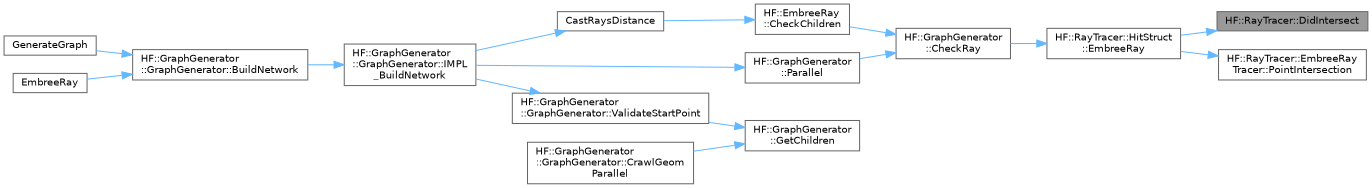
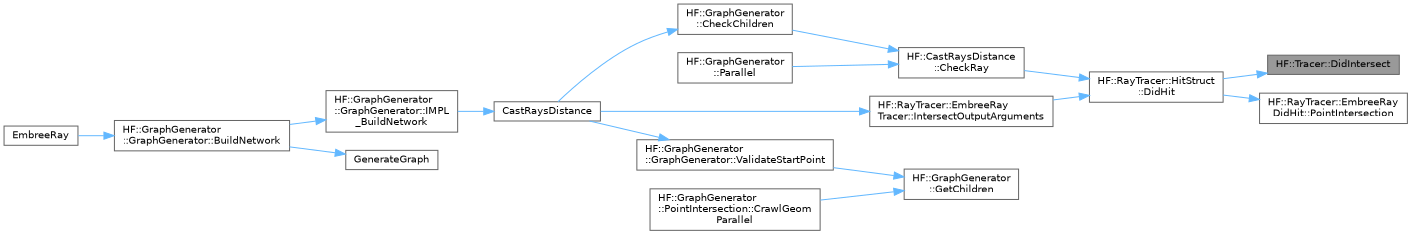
node "HF::EmbreeRay ::CheckChildren": label "HF::EmbreeRay ::CheckChildren" -> "HF::GraphGenerator ::CheckChildren"
node "HF::RayTracer::DidIntersect": label "HF::RayTracer::DidIntersect" -> "HF::Tracer::DidIntersect"
node "HF::GraphGenerator ::CheckRay": label "HF::GraphGenerator ::CheckRay" -> "HF::CastRaysDistance ::CheckRay"
node "HF::RayTracer::HitStruct ::EmbreeRay": label "HF::RayTracer::HitStruct ::EmbreeRay" -> "HF::RayTracer::HitStruct ::DidHit"
edge "GenerateGraph" -> "HF::GraphGenerator ::GraphGenerator::BuildNetwork": reversed
node "HF::RayTracer::EmbreeRay Tracer::PointIntersection": label "HF::RayTracer::EmbreeRay Tracer::PointIntersection" -> "HF::RayTracer::EmbreeRay DidHit::PointIntersection"
edge "HF::GraphGenerator ::GraphGenerator::IMPL _BuildNetwork" -> "HF::GraphGenerator ::Parallel": removed
edge "HF::GraphGenerator ::GraphGenerator::IMPL _BuildNetwork" -> "HF::GraphGenerator ::GraphGenerator::ValidateStartPoint": now "CastRaysDistance" -> "HF::GraphGenerator ::GraphGenerator::ValidateStartPoint"
node "HF::RayTracer::EmbreeRay Tracer::IntersectOutputArguments": added
node "HF::GraphGenerator ::GraphGenerator::CrawlGeom Parallel": label "HF::GraphGenerator ::GraphGenerator::CrawlGeom Parallel" -> "HF::GraphGenerator ::PointIntersection::CrawlGeom Parallel"
